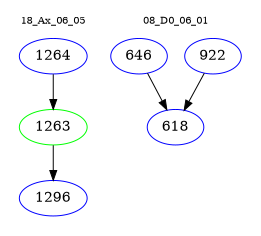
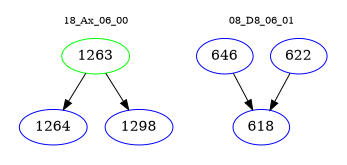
cluster "18_Ax_06_05": label "18_Ax_06_05" -> "18_Ax_06_00"
cluster "08_D0_06_01": label "08_D0_06_01" -> "08_D8_06_01"
node "922": label "922" -> "622"
edge "1264" -> "1263": reversed
node "1296": label "1296" -> "1298"
